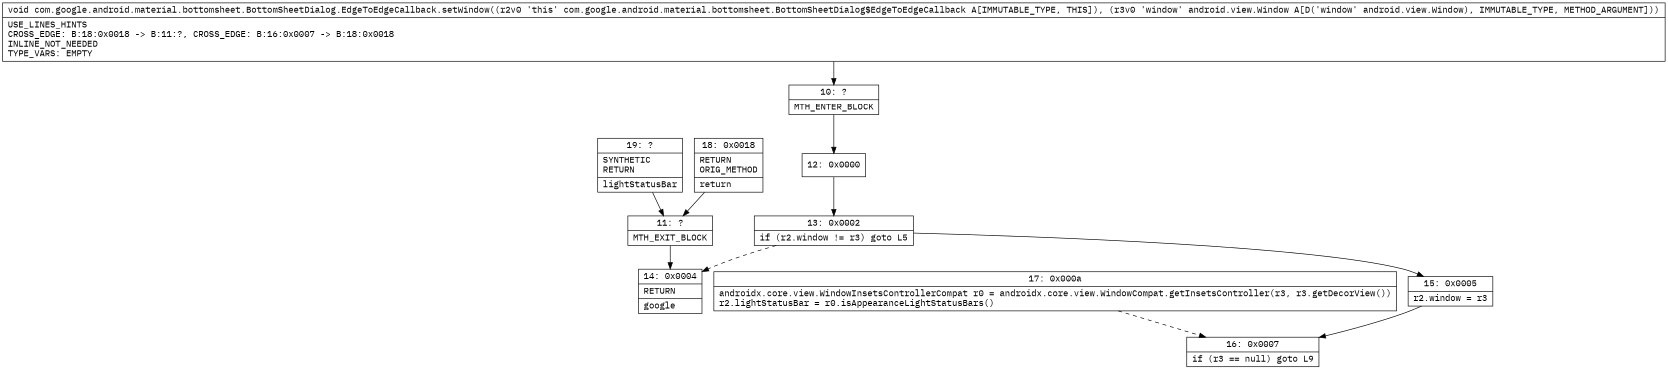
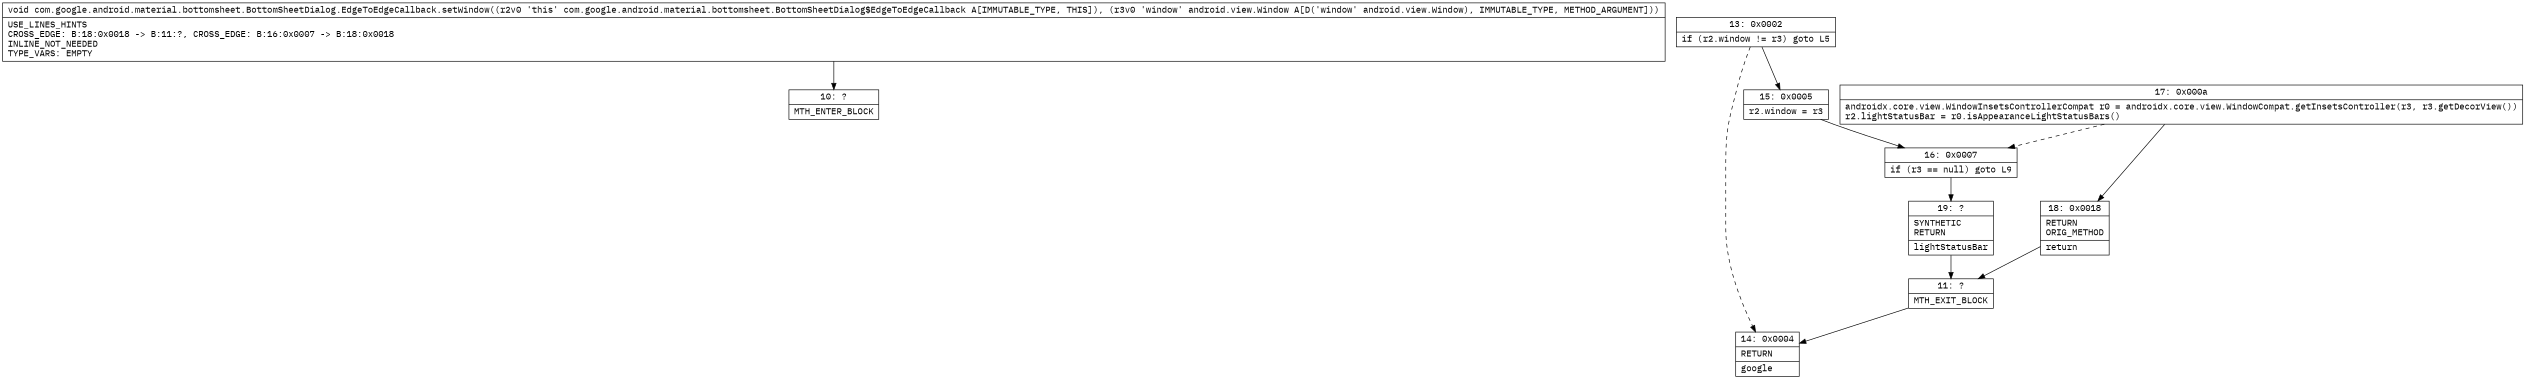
edge "17: 0x000a" -> "18: 0x0018": added
node "12: 0x0000": removed
edge "16: 0x0007" -> "19: ?": added
